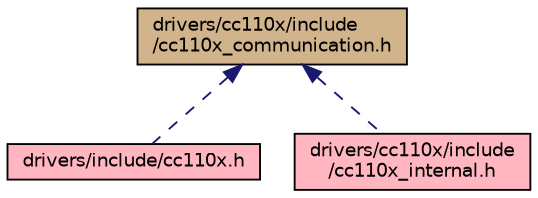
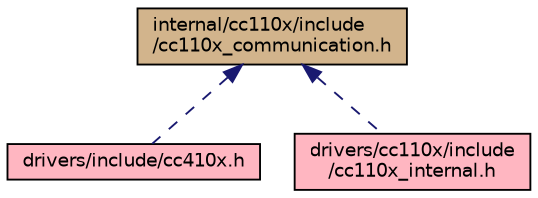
node "drivers/cc110x/include /cc110x_communication.h": label "drivers/cc110x/include /cc110x_communication.h" -> "internal/cc110x/include /cc110x_communication.h"
node "drivers/include/cc110x.h": label "drivers/include/cc110x.h" -> "drivers/include/cc410x.h"
